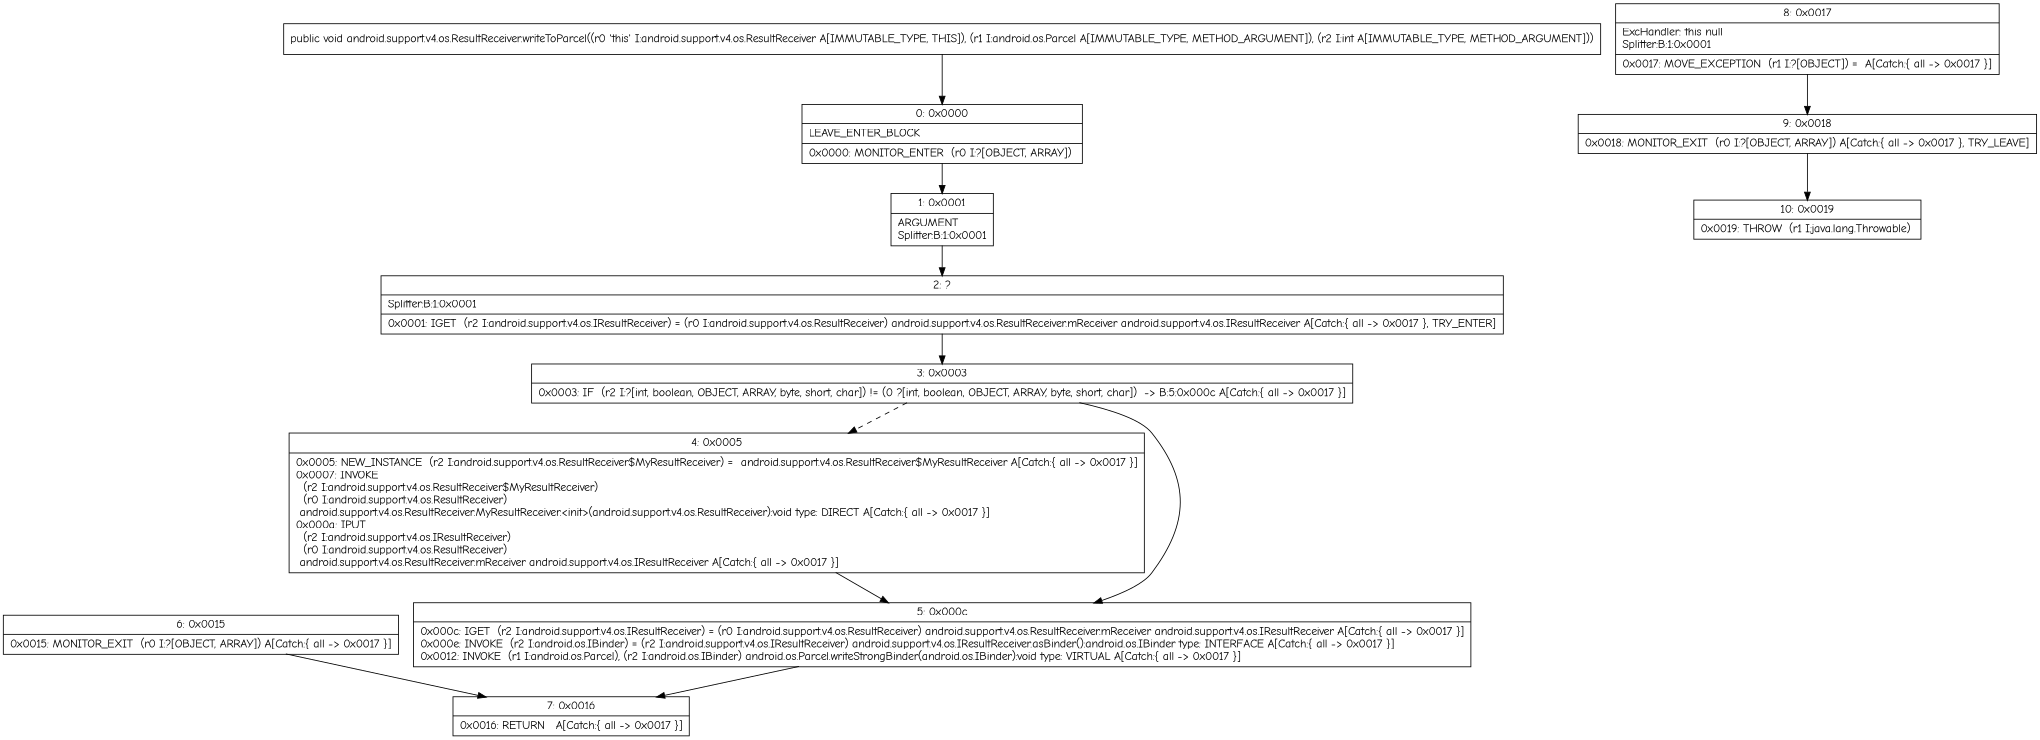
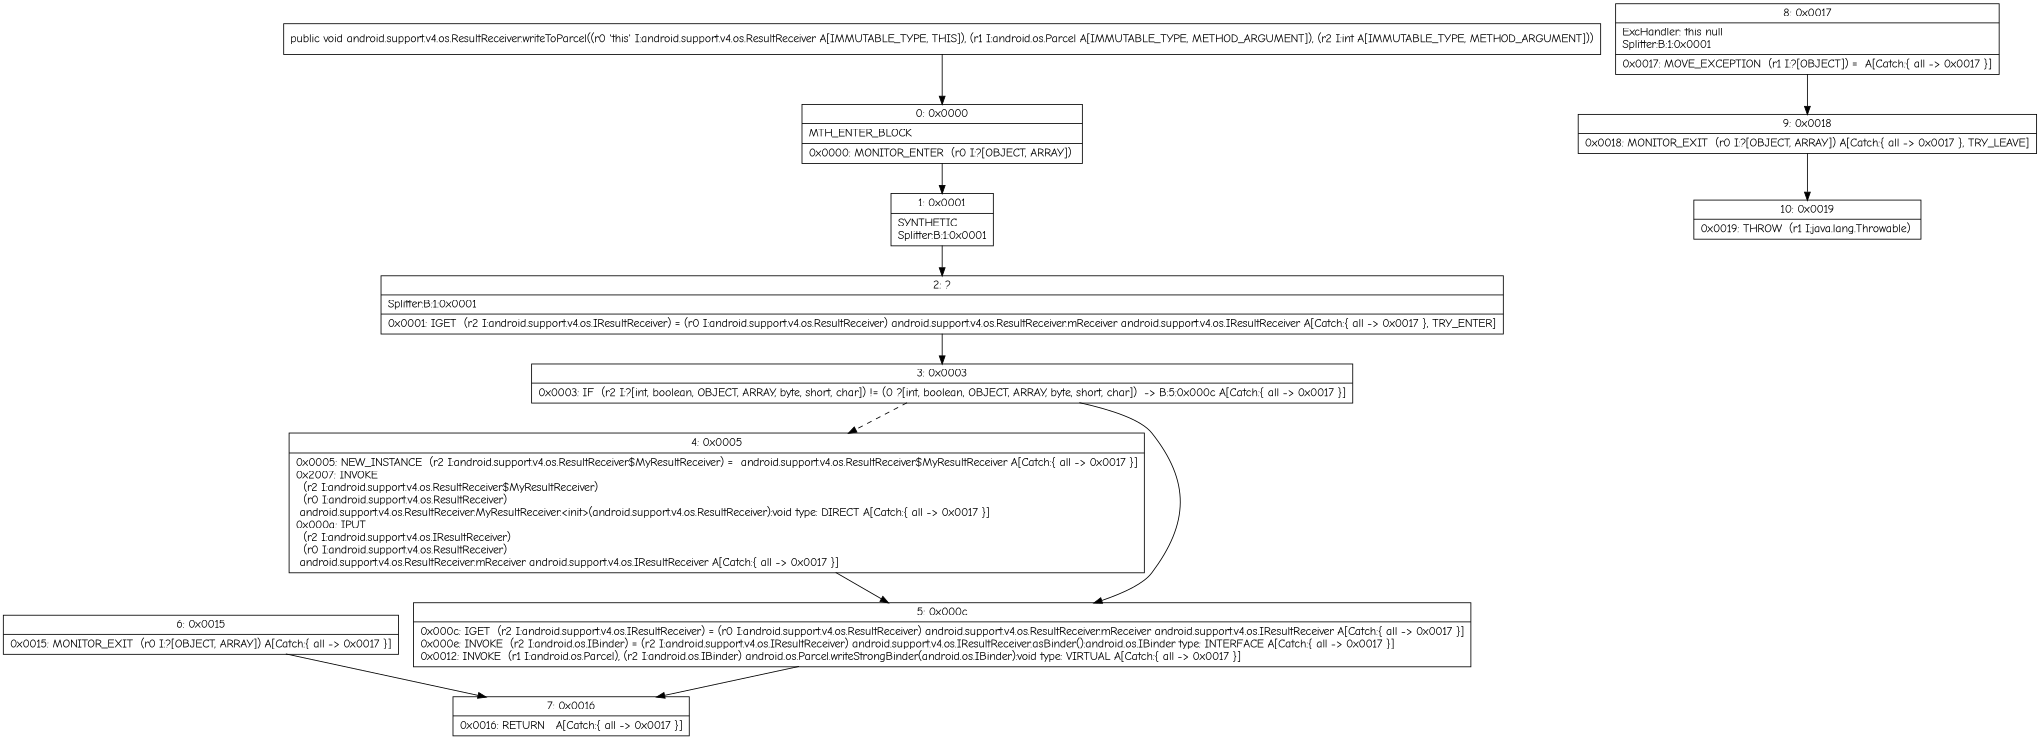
node "0: 0x0000": text "LEAVE_ENTER_BLOCK" -> "MTH_ENTER_BLOCK"
node "1: 0x0001": text "ARGUMENT" -> "SYNTHETIC"
node "4: 0x0005": text "0x0007: INVOKE" -> "0x2007: INVOKE"
